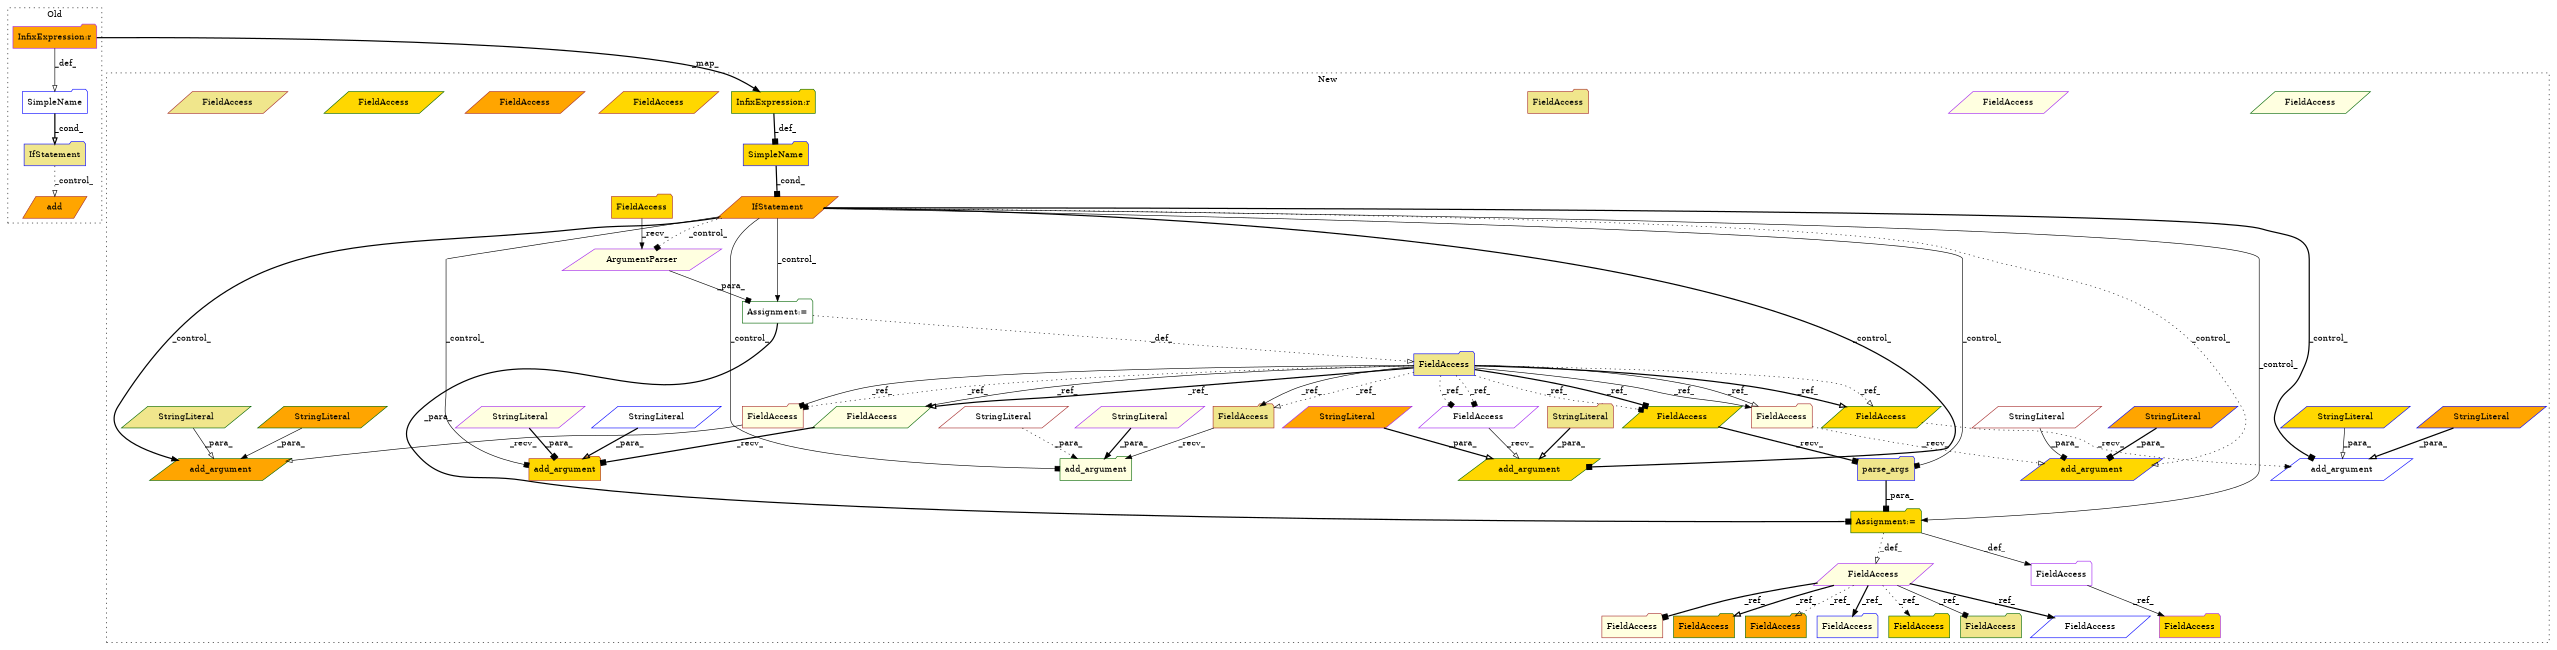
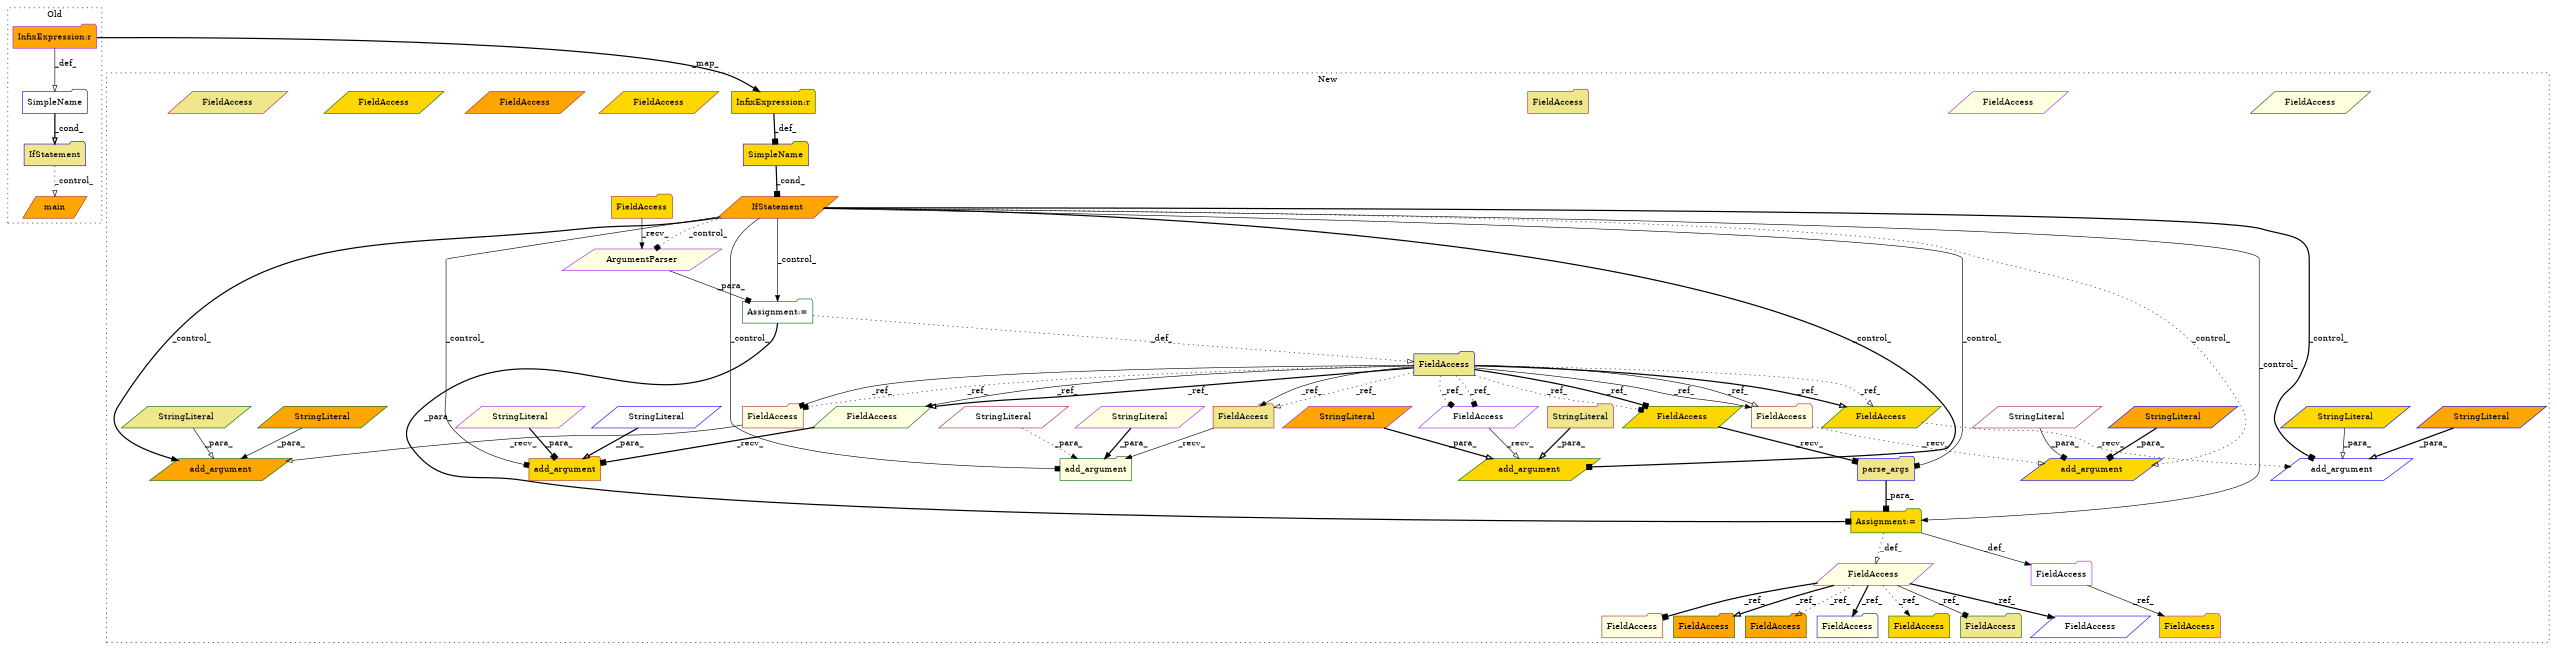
node "add": label "add" -> "main"
